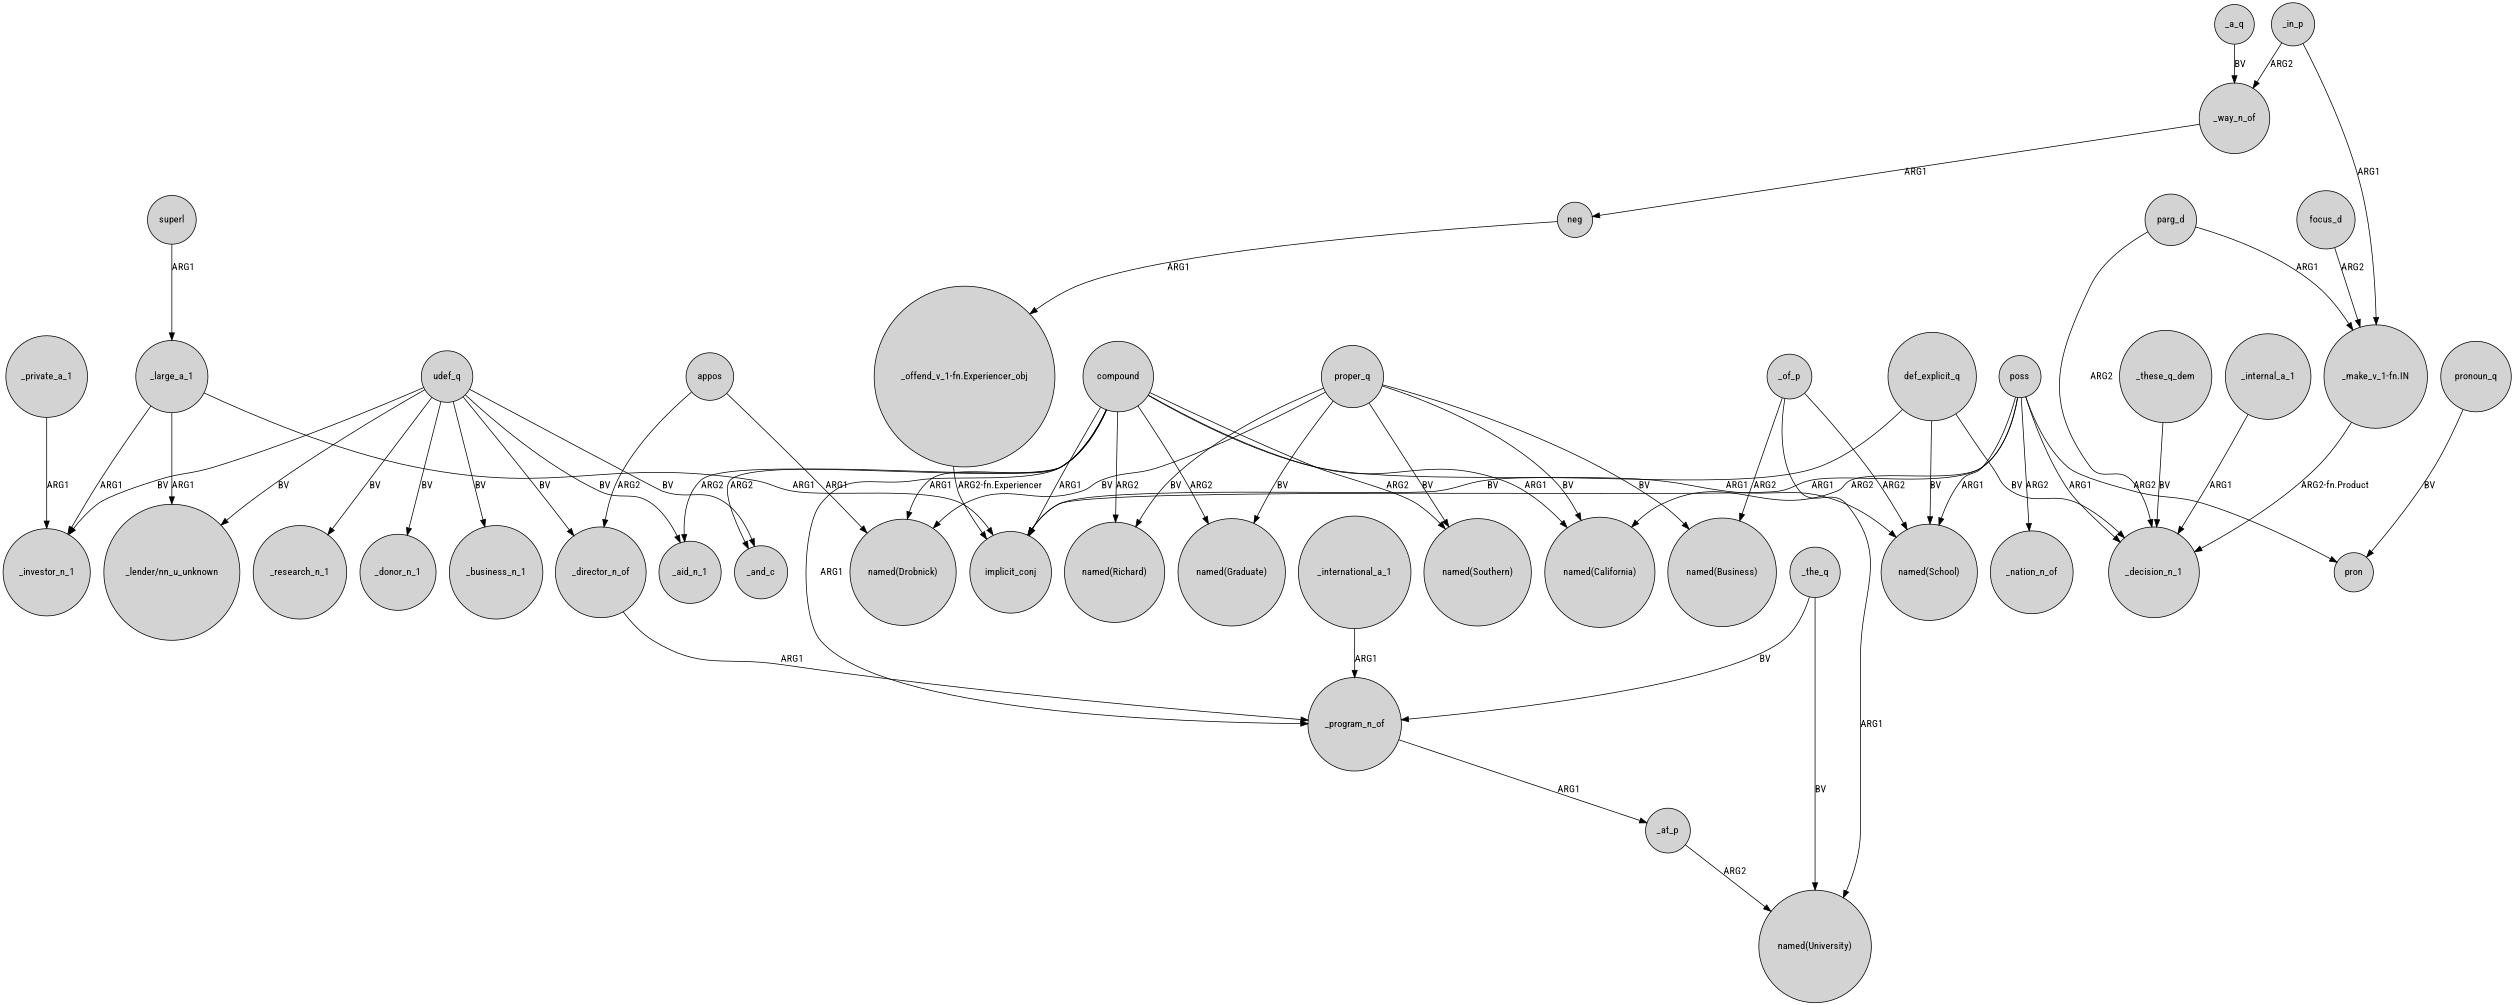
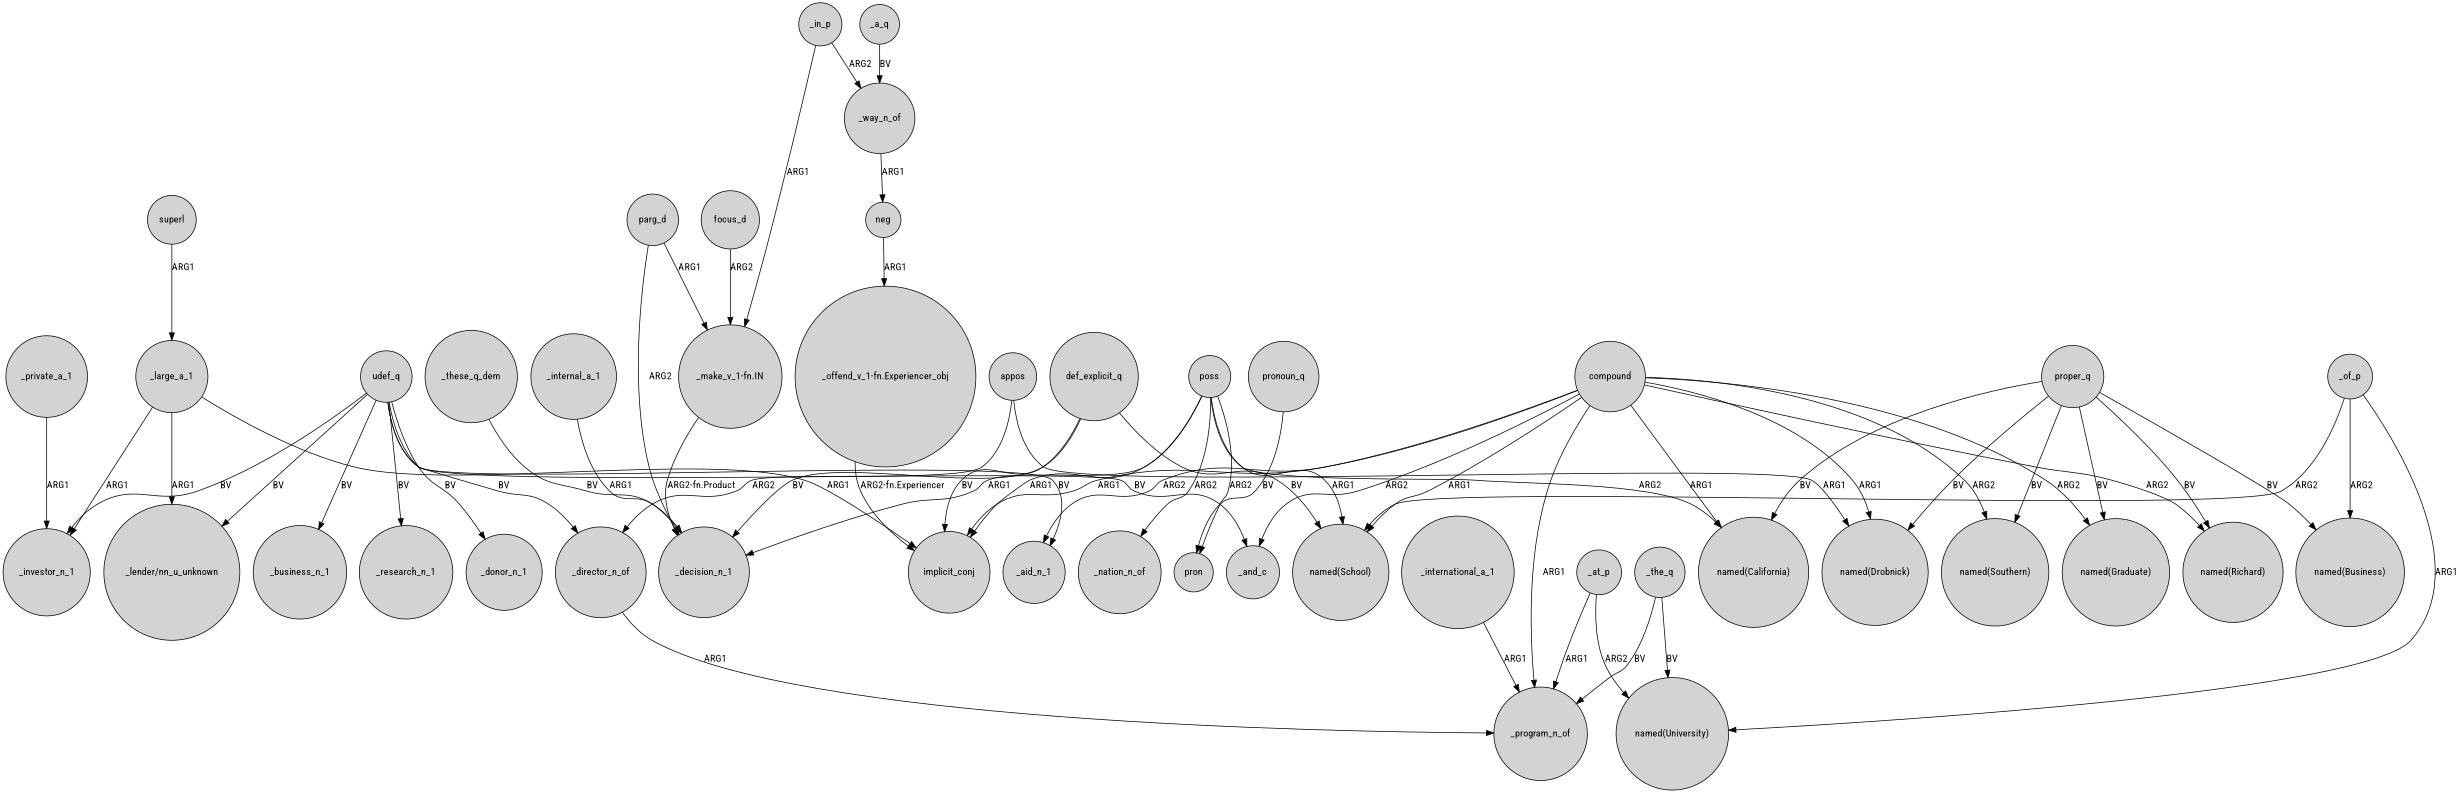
edge "_program_n_of" -> "_at_p": reversed
